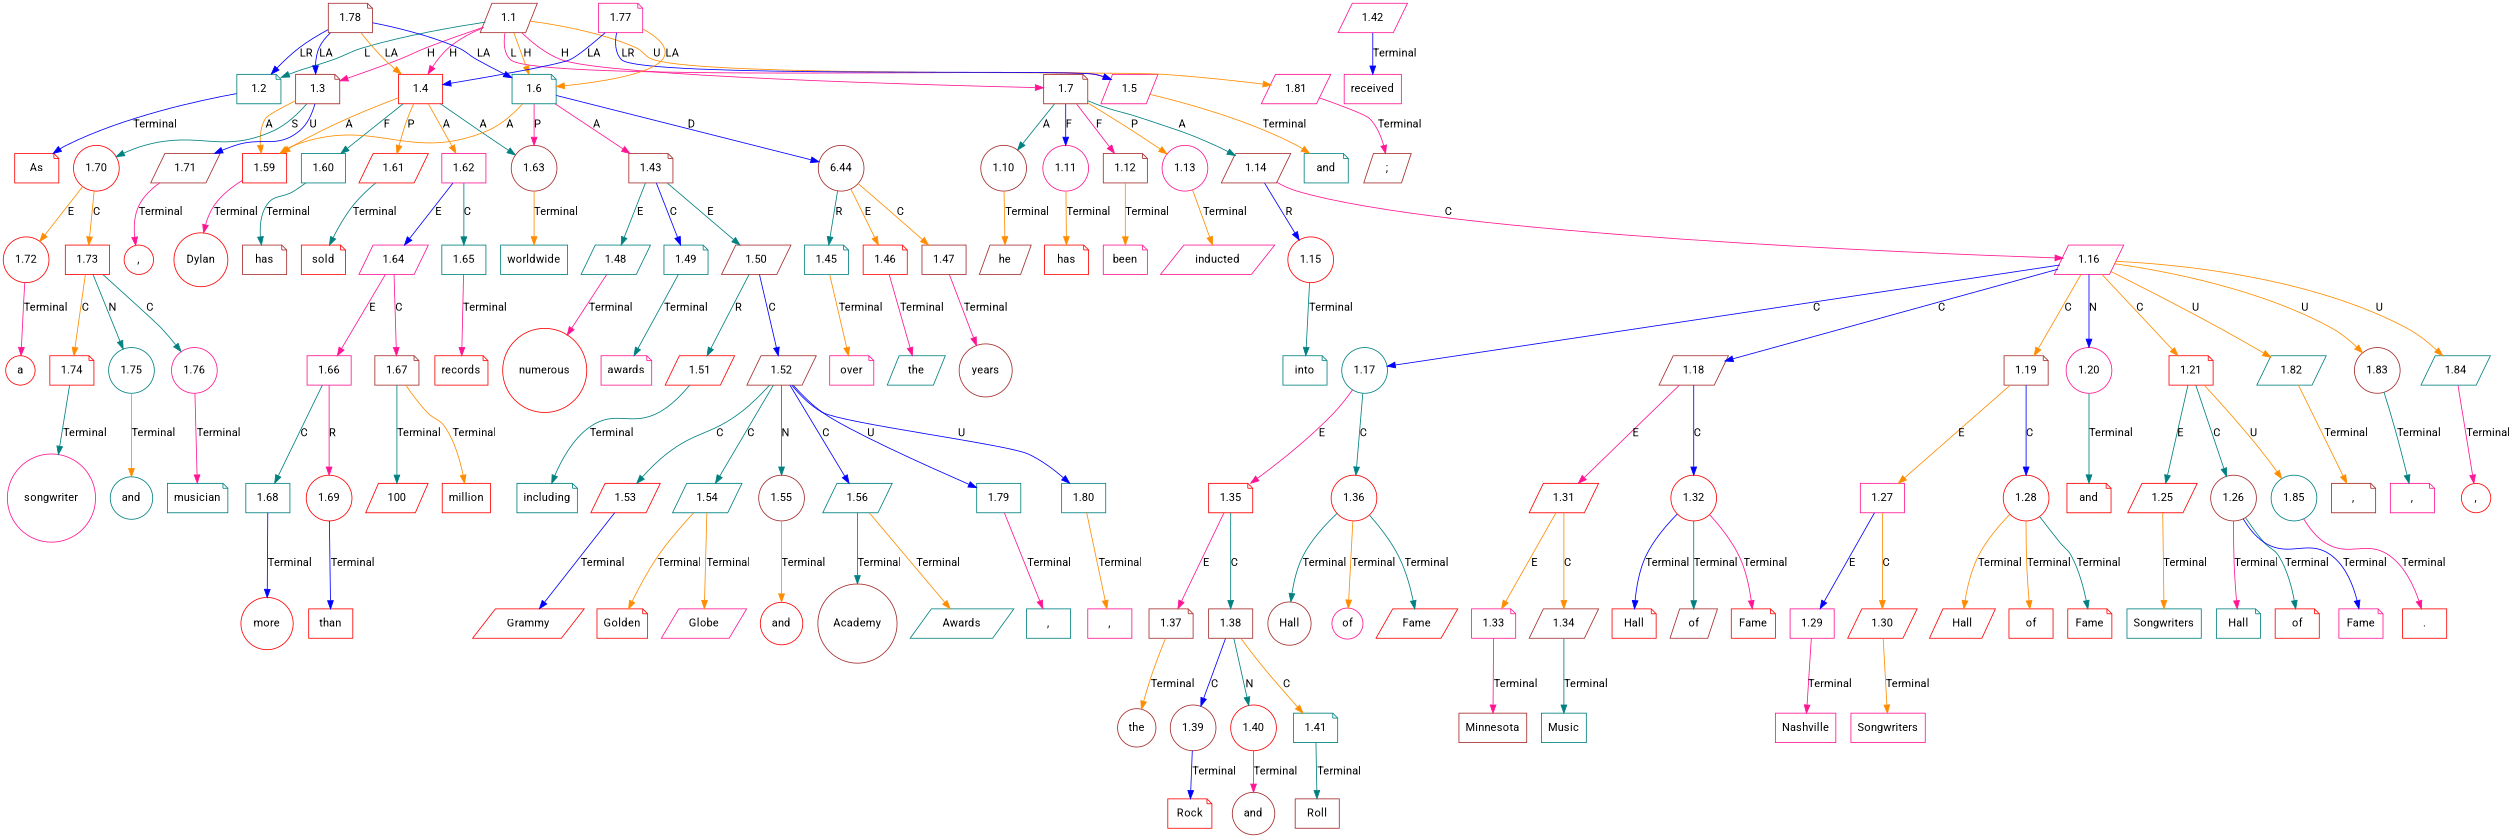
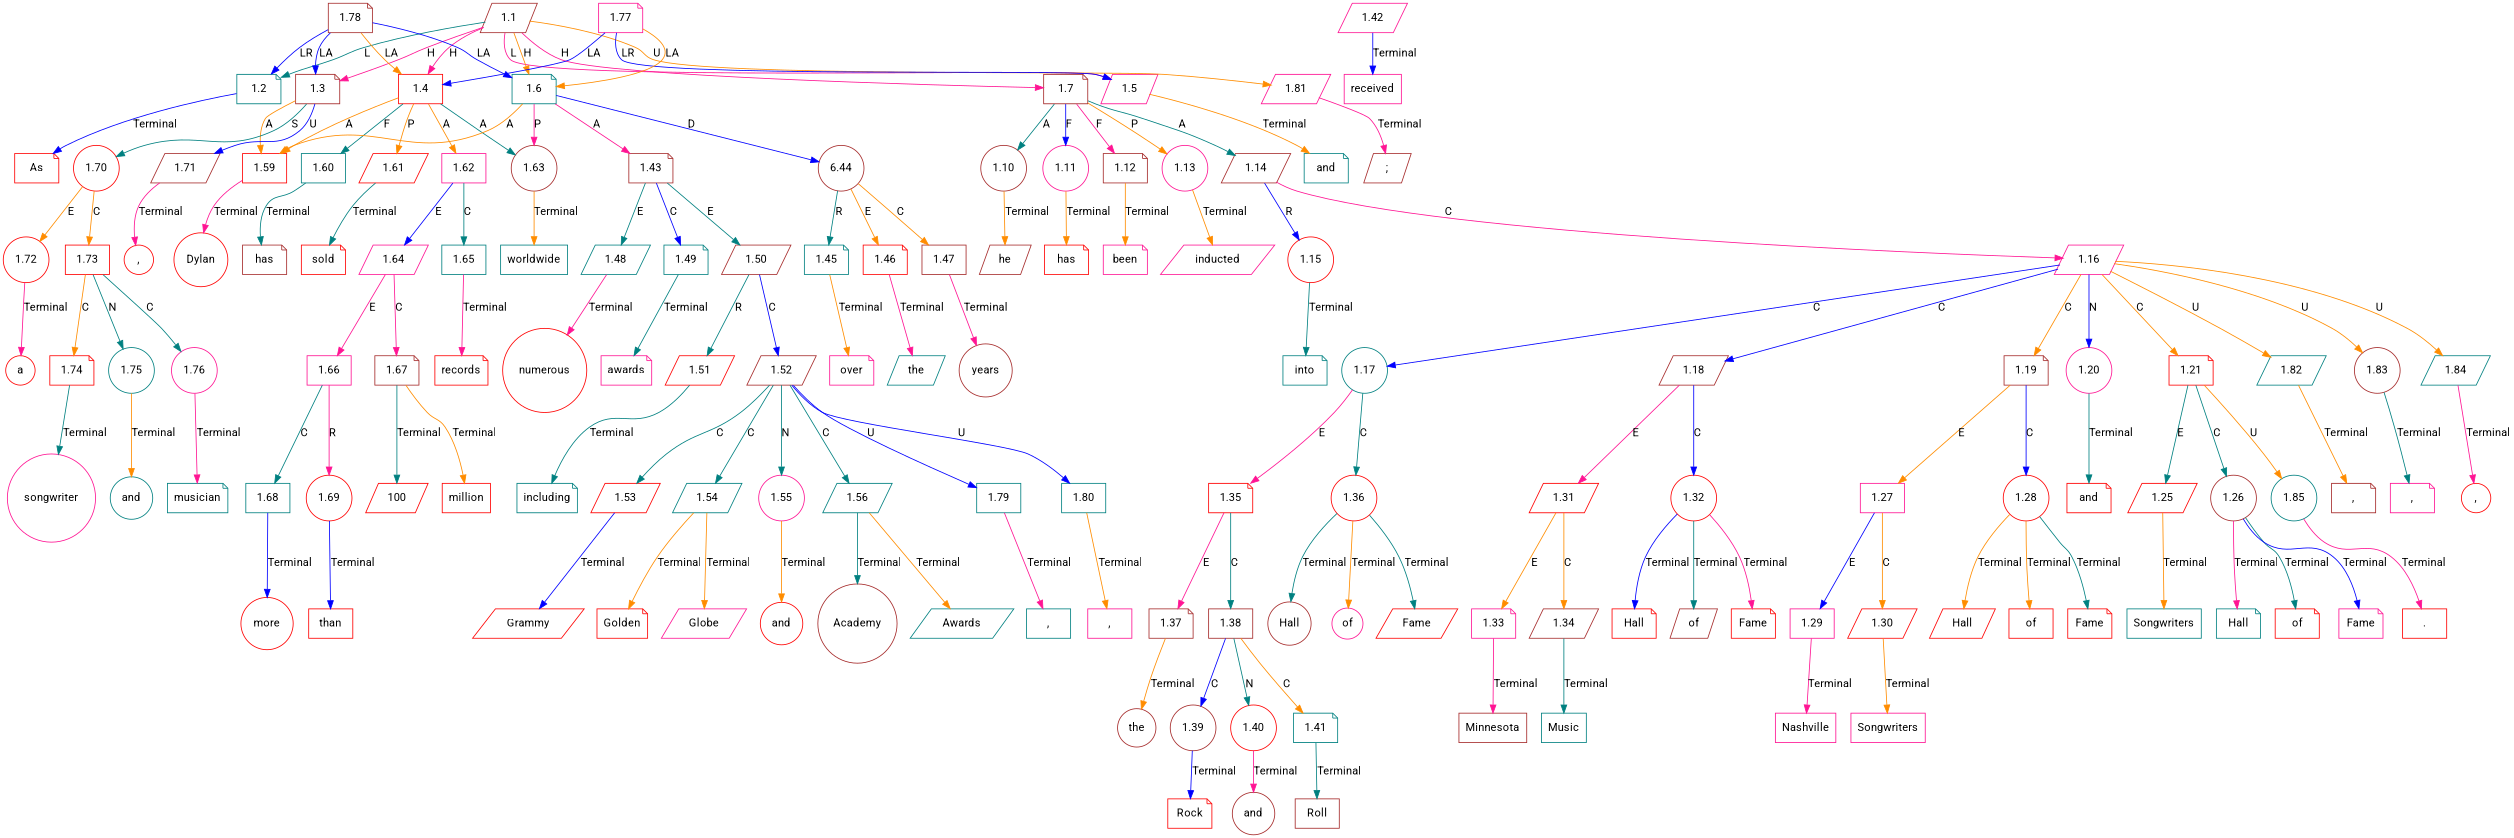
edge "1.52" -> "1.56": color blue -> teal
node "1.55": color brown -> deeppink
